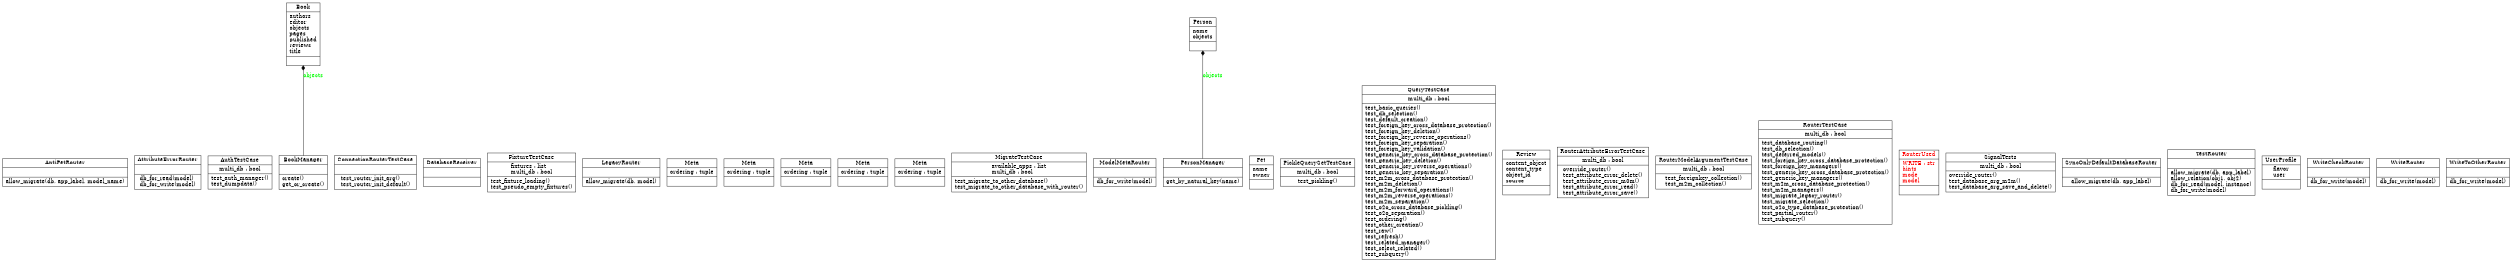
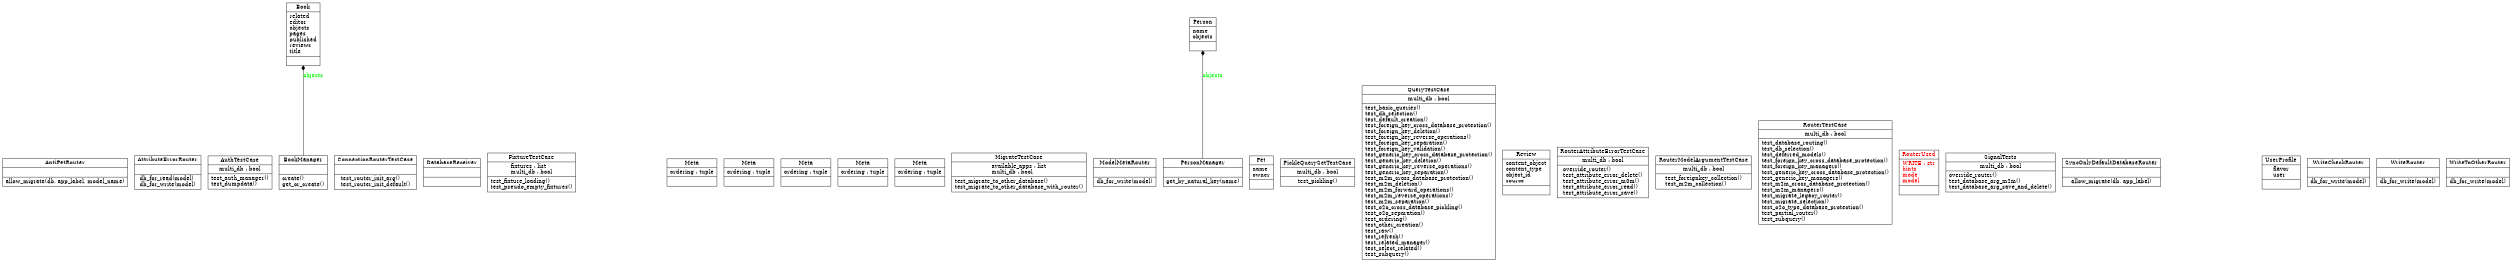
node "Book": text "authors" -> "related"
node "LegacyRouter": removed
node "TestRouter": removed
